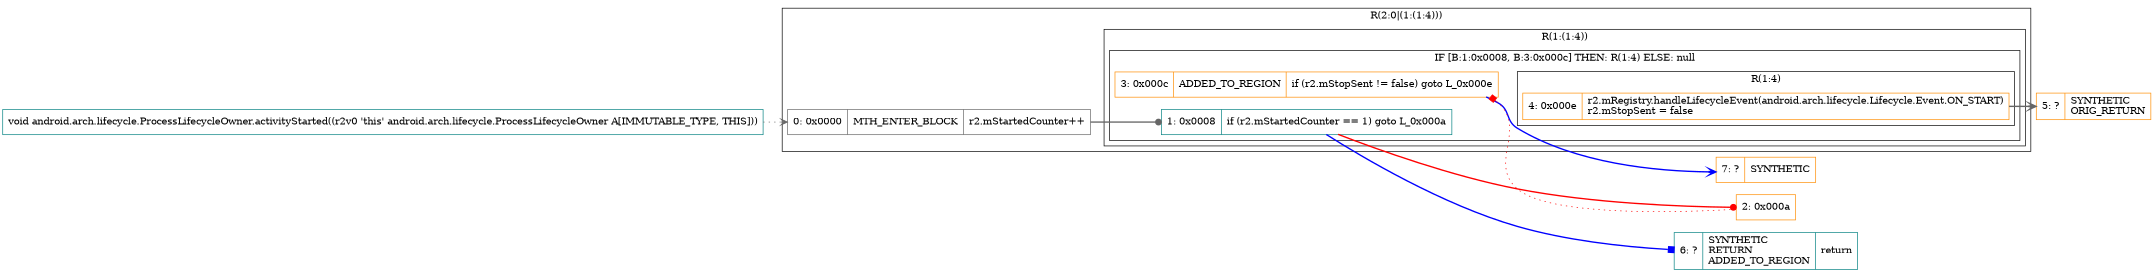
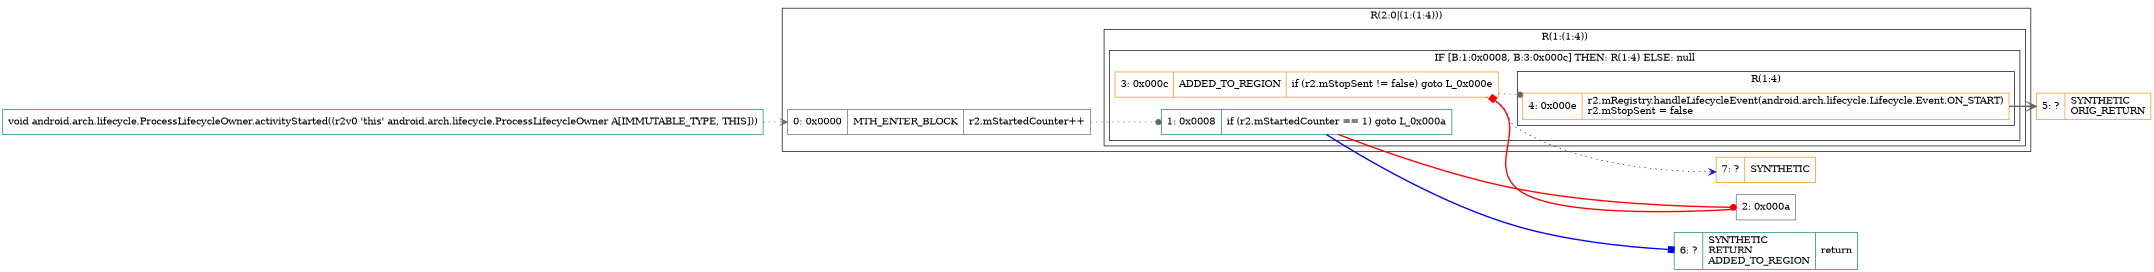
edge "3: 0x000c" -> "4: 0x000e": added
edge "0: 0x0000" -> "1: 0x0008": style bold -> dotted
edge "3: 0x000c" -> "7: ?": style bold -> dotted
edge "2: 0x000a" -> "3: 0x000c": style dotted -> bold
node "2: 0x000a": color darkorange -> gray40
